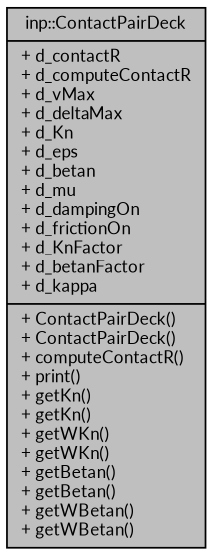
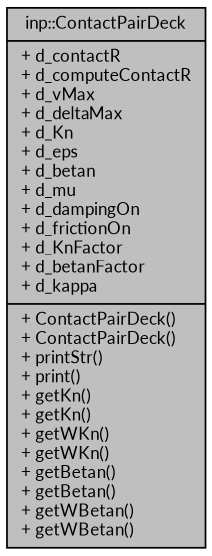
node "inp::ContactPairDeck": text "+ computeContactR()" -> "+ printStr()"
